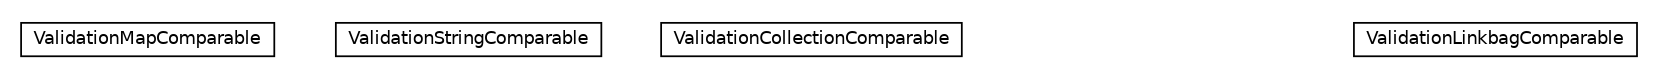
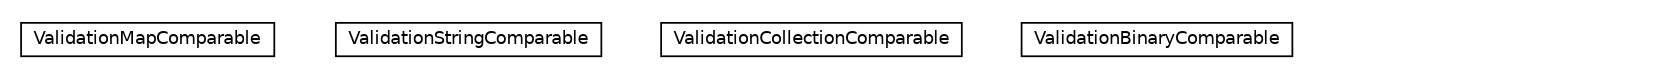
node "ValidationBinaryComparable": added
node "ValidationLinkbagComparable": removed
